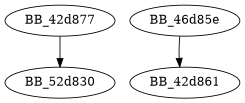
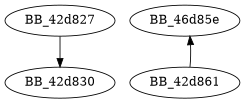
node "BB_42d877": label "BB_42d877" -> "BB_42d827"
edge "BB_46d85e" -> "BB_42d861": reversed
node "BB_52d830": label "BB_52d830" -> "BB_42d830"
